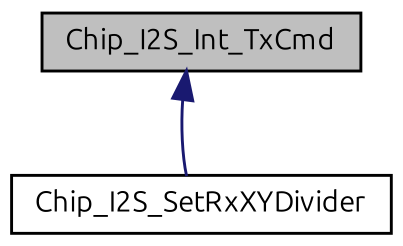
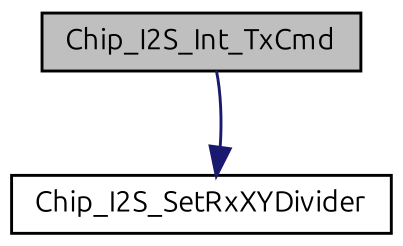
edge "Chip_I2S_SetRxXYDivider" -> "Chip_I2S_Int_TxCmd": reversed
